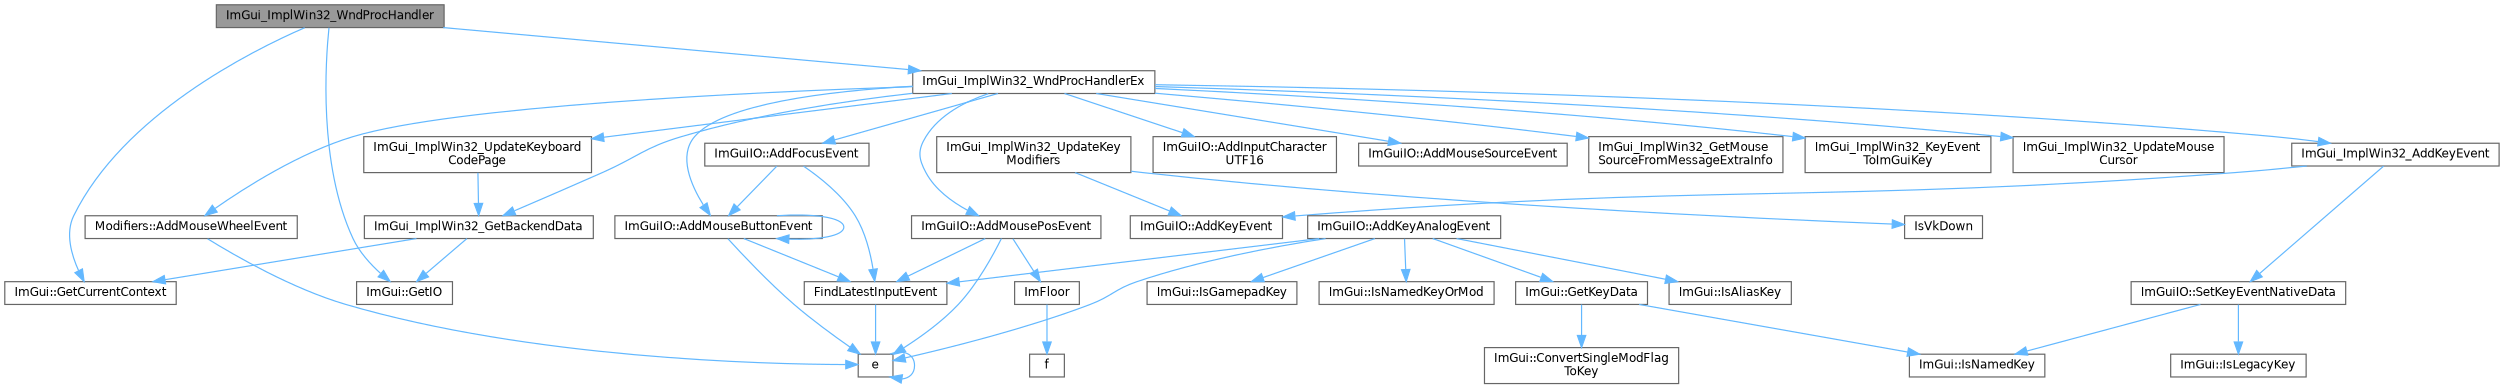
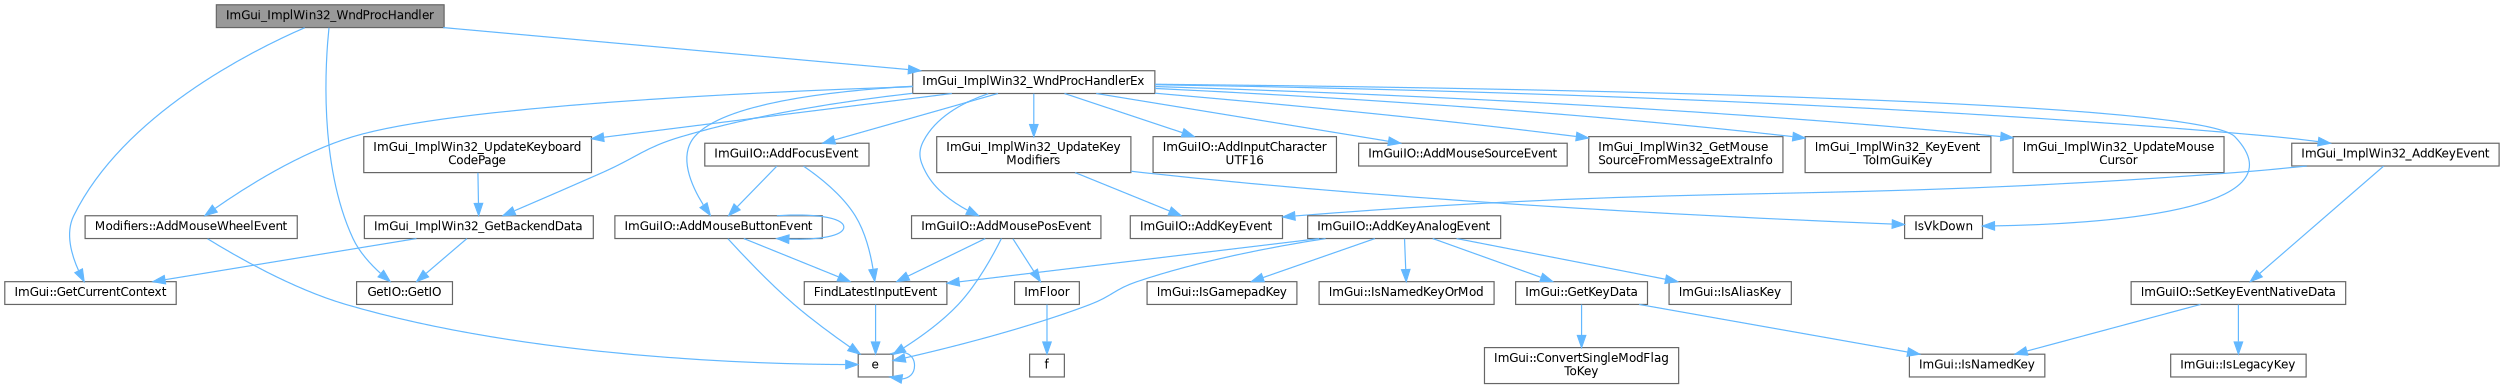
edge "ImGui_ImplWin32_WndProcHandlerEx" -> "IsVkDown": added
edge "ImGui_ImplWin32_WndProcHandlerEx" -> "ImGui_ImplWin32_UpdateKey Modifiers": added
node "ImGui::GetIO": label "ImGui::GetIO" -> "GetIO::GetIO"
